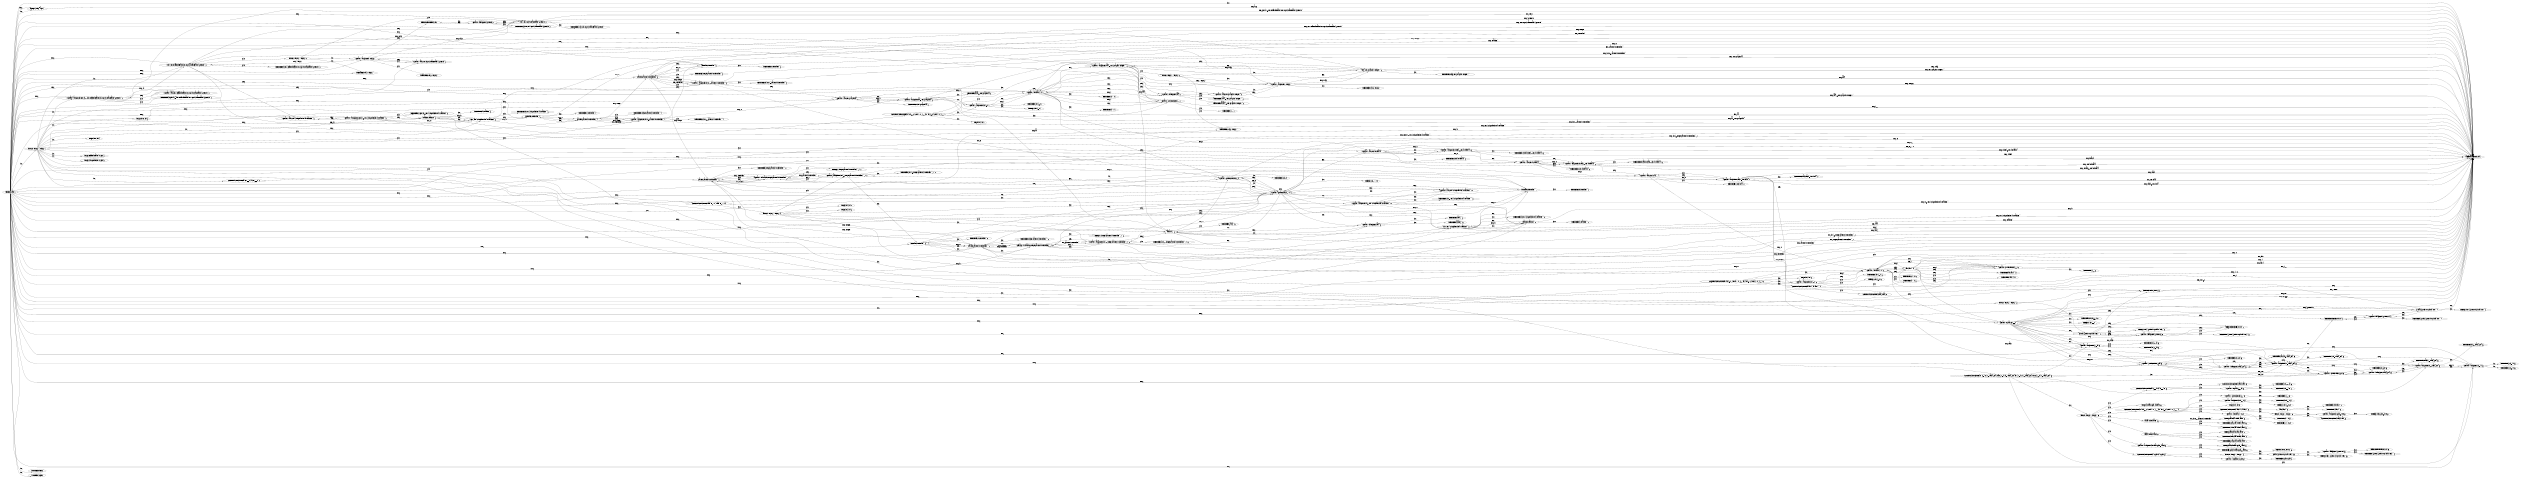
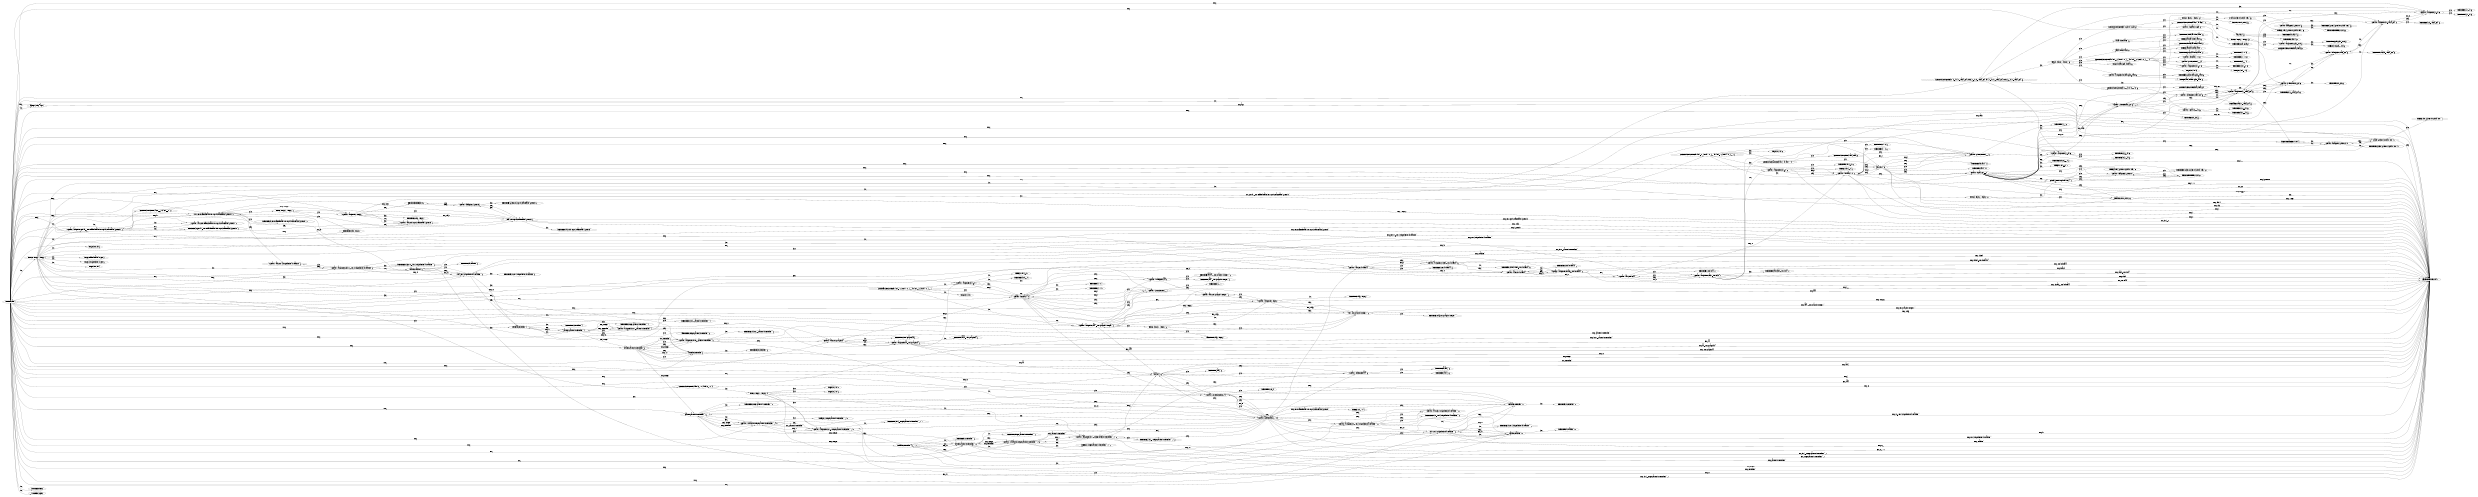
node "(IDENTIFIER,cycle,cycle = true)": added
edge "(LOCAL,int m: int)" -> "(<operator>.alloc,new ArrayList[n])": now "(METHOD,main)" -> "(<operator>.alloc,new ArrayList[n])"
edge "(METHOD,main)" -> "(dfs1,dfs1(i))": added, label "DDG:"
node "(IDENTIFIER,instack,instack = new boolean[n])": removed
edge "(<operator>.greaterThan,m-- > 0)" -> "(LITERAL,0,m-- > 0)": label "AST: " -> "DDG: new BufferedReader(new InputStreamReader(System.in))"
edge "(fill,fill(visited, false))" -> "(LITERAL,false,fill(visited, false))": label "DDG: int m = parseInt(st.nextToken())" -> "AST: "
node "(IDENTIFIER,Arrays,fill(visited, false))": removed
